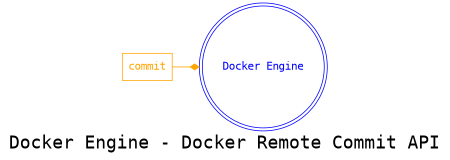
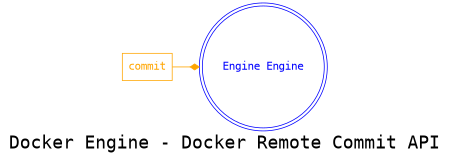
node "Docker Engine": label "Docker Engine" -> "Engine Engine"
